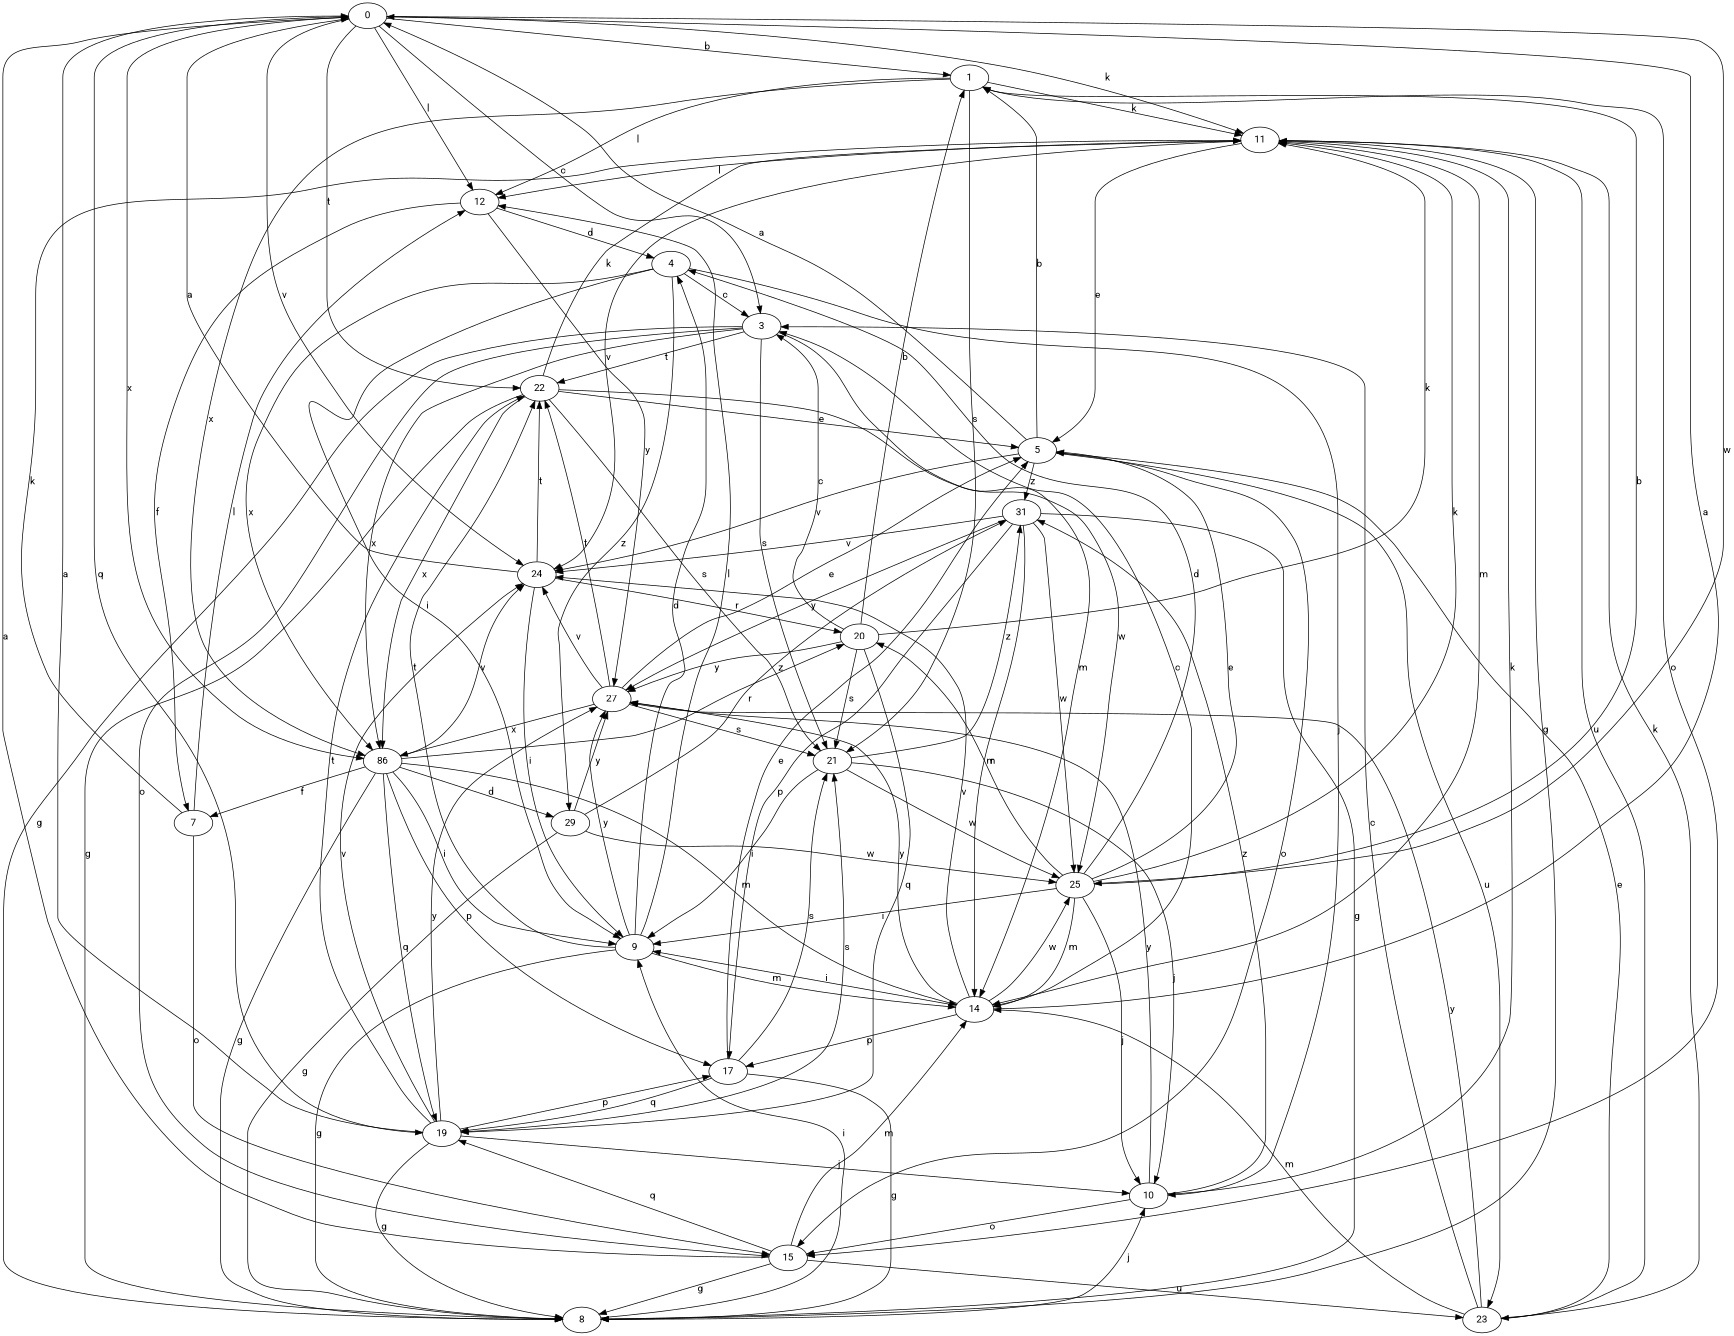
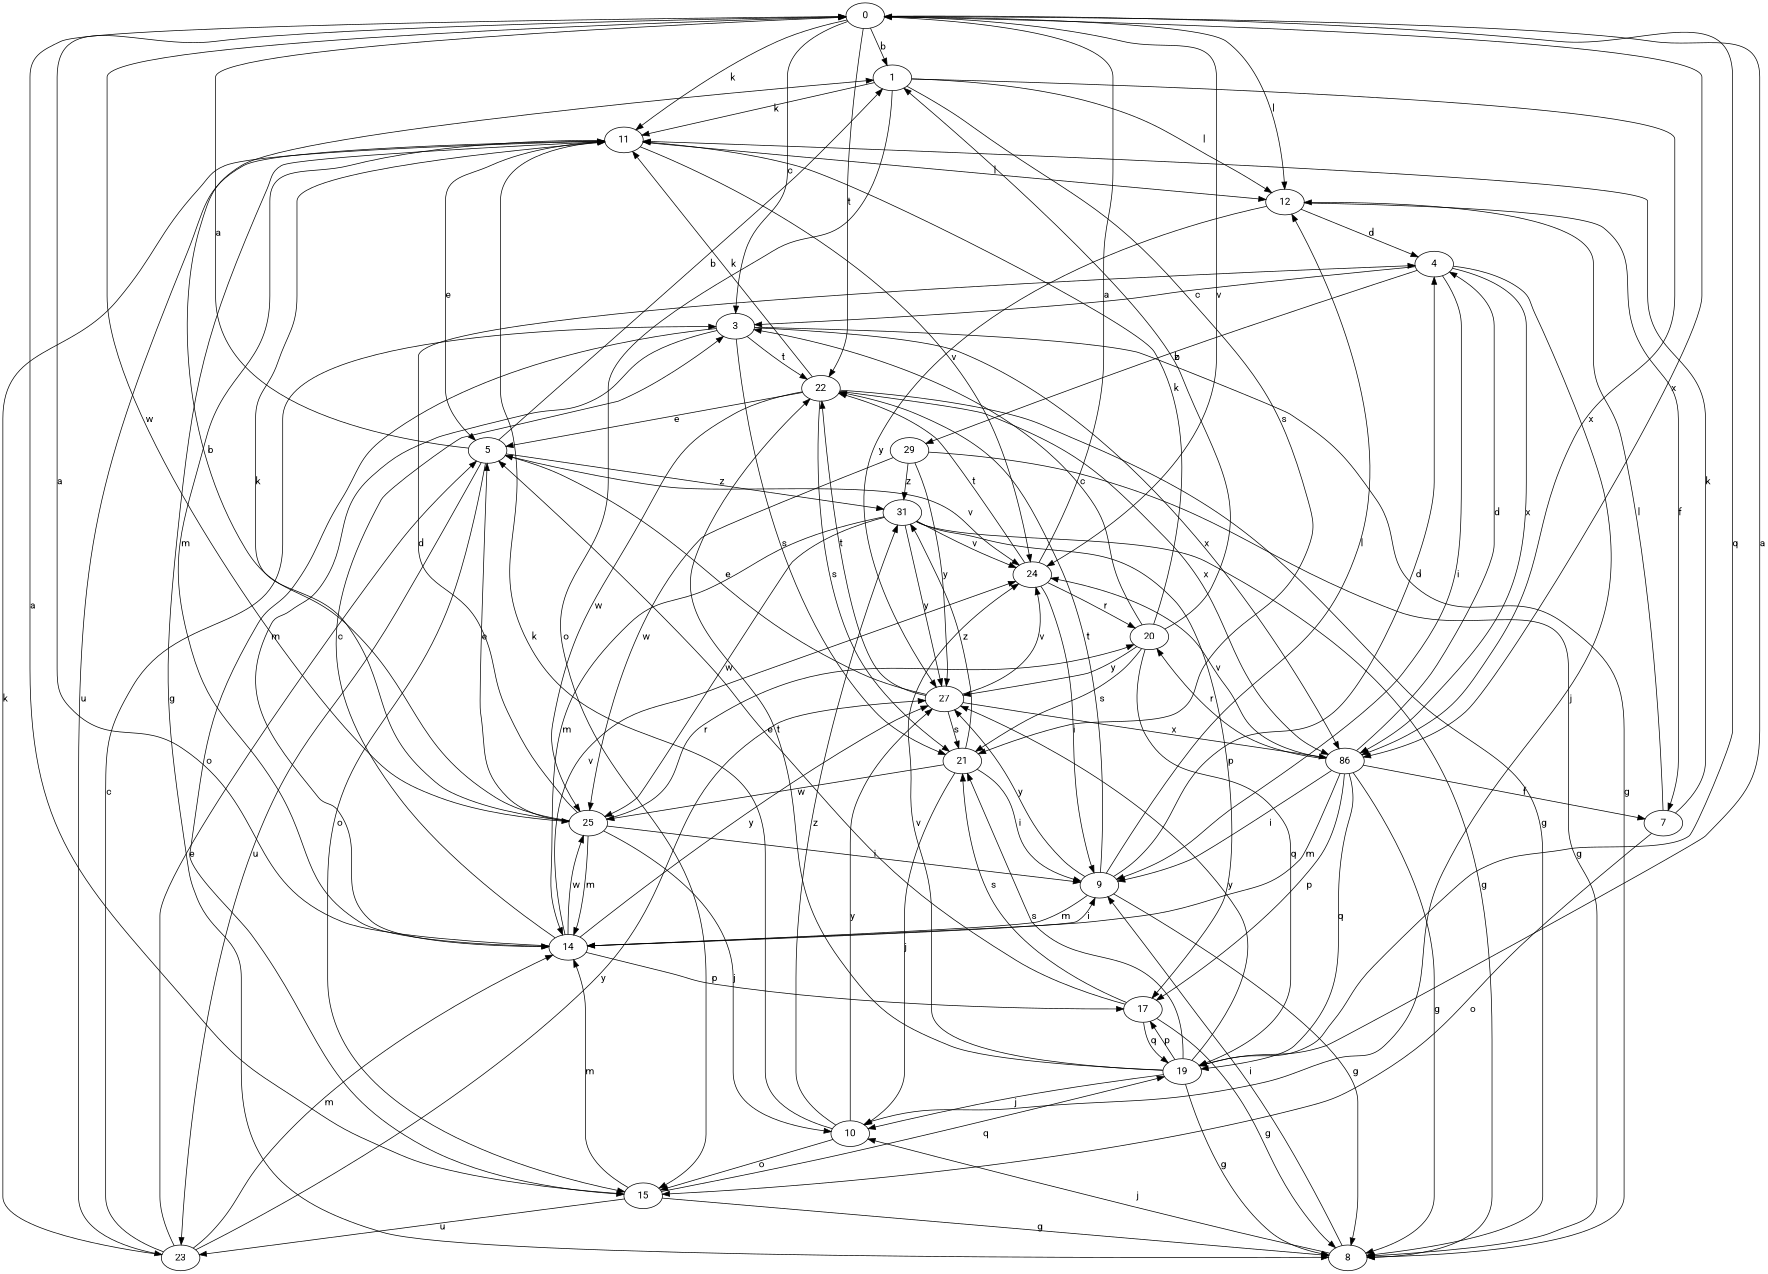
edge "86" -> "29": now "86" -> "4"
